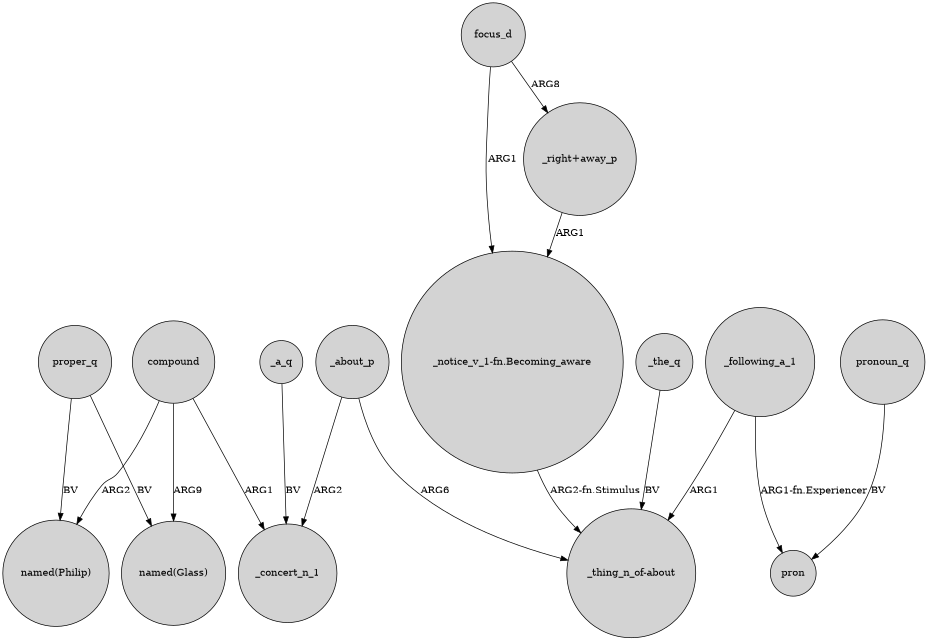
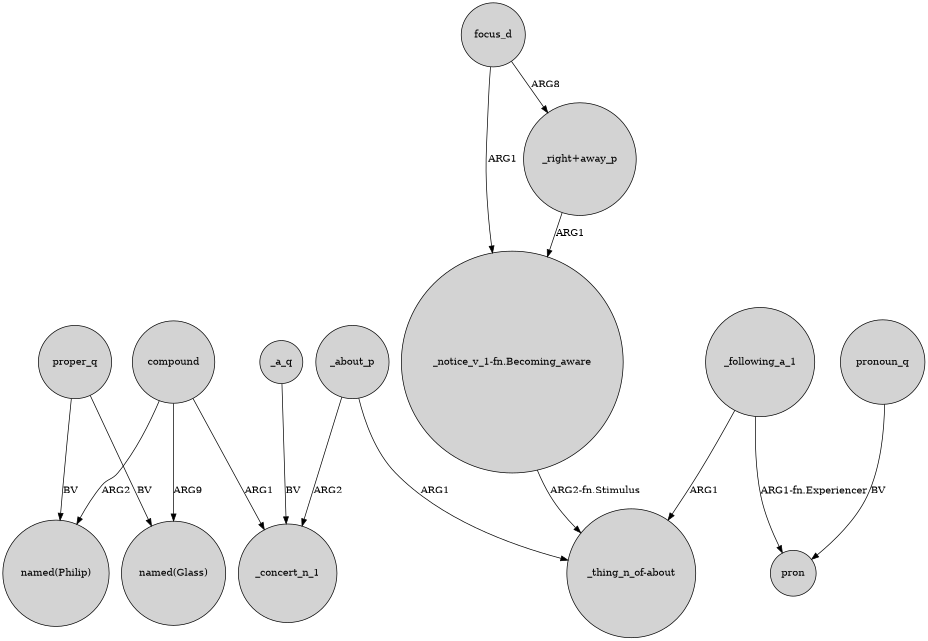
node "_the_q": removed
edge "_about_p" -> "_thing_n_of-about": label "ARG6" -> "ARG1"
